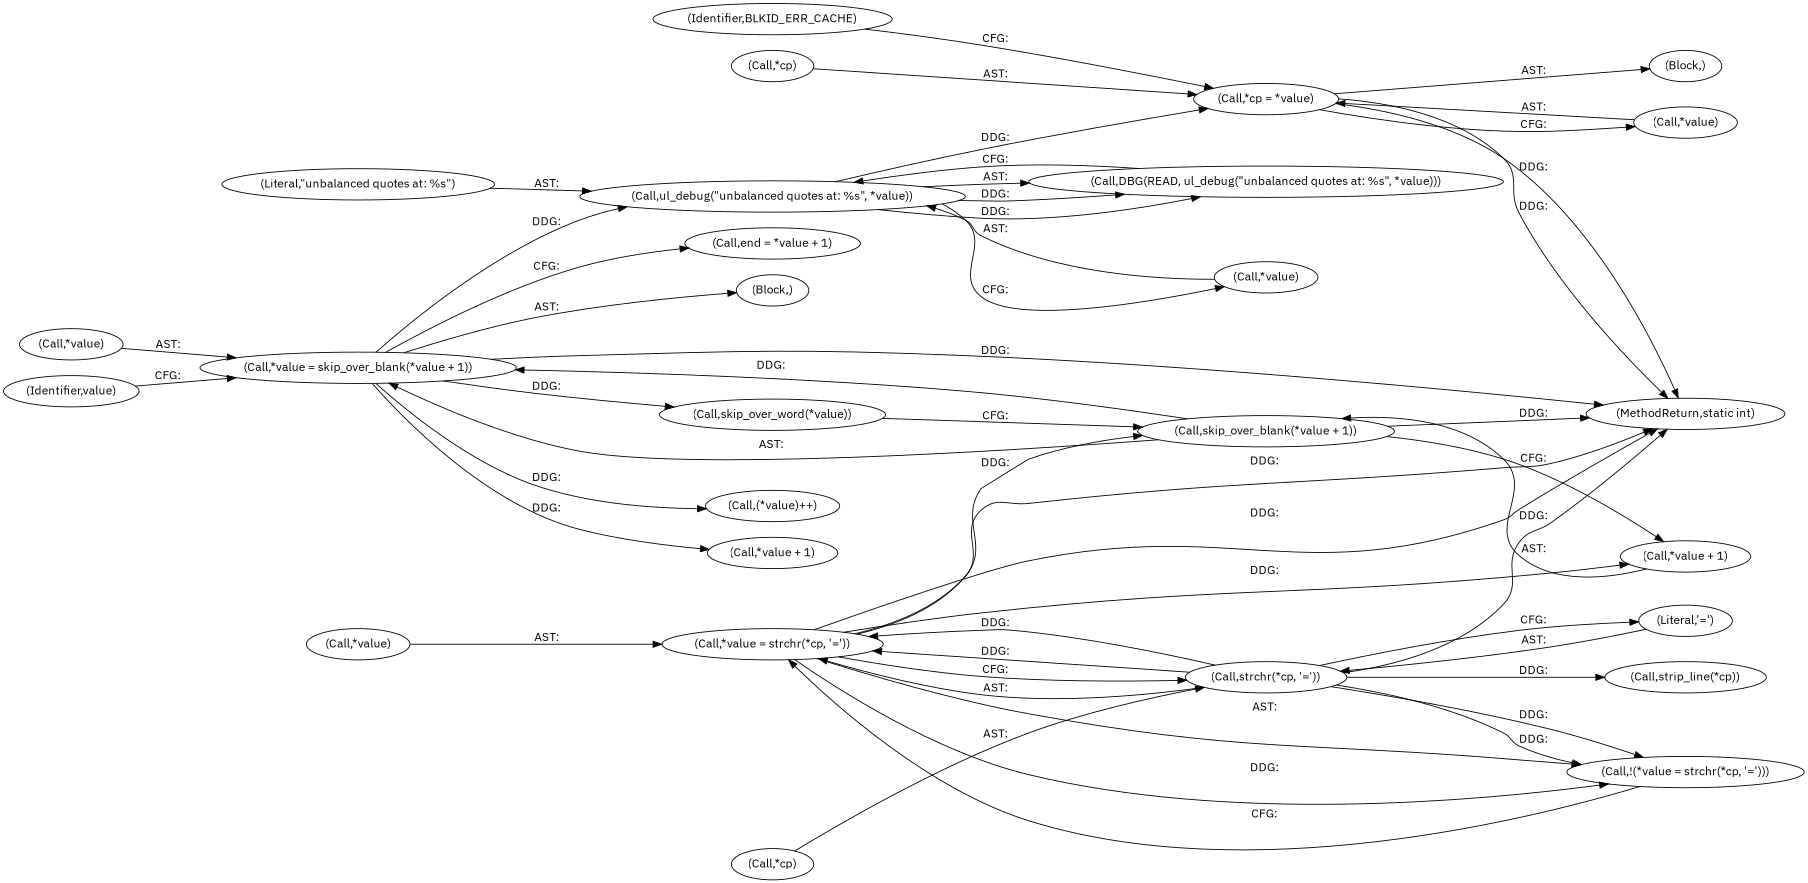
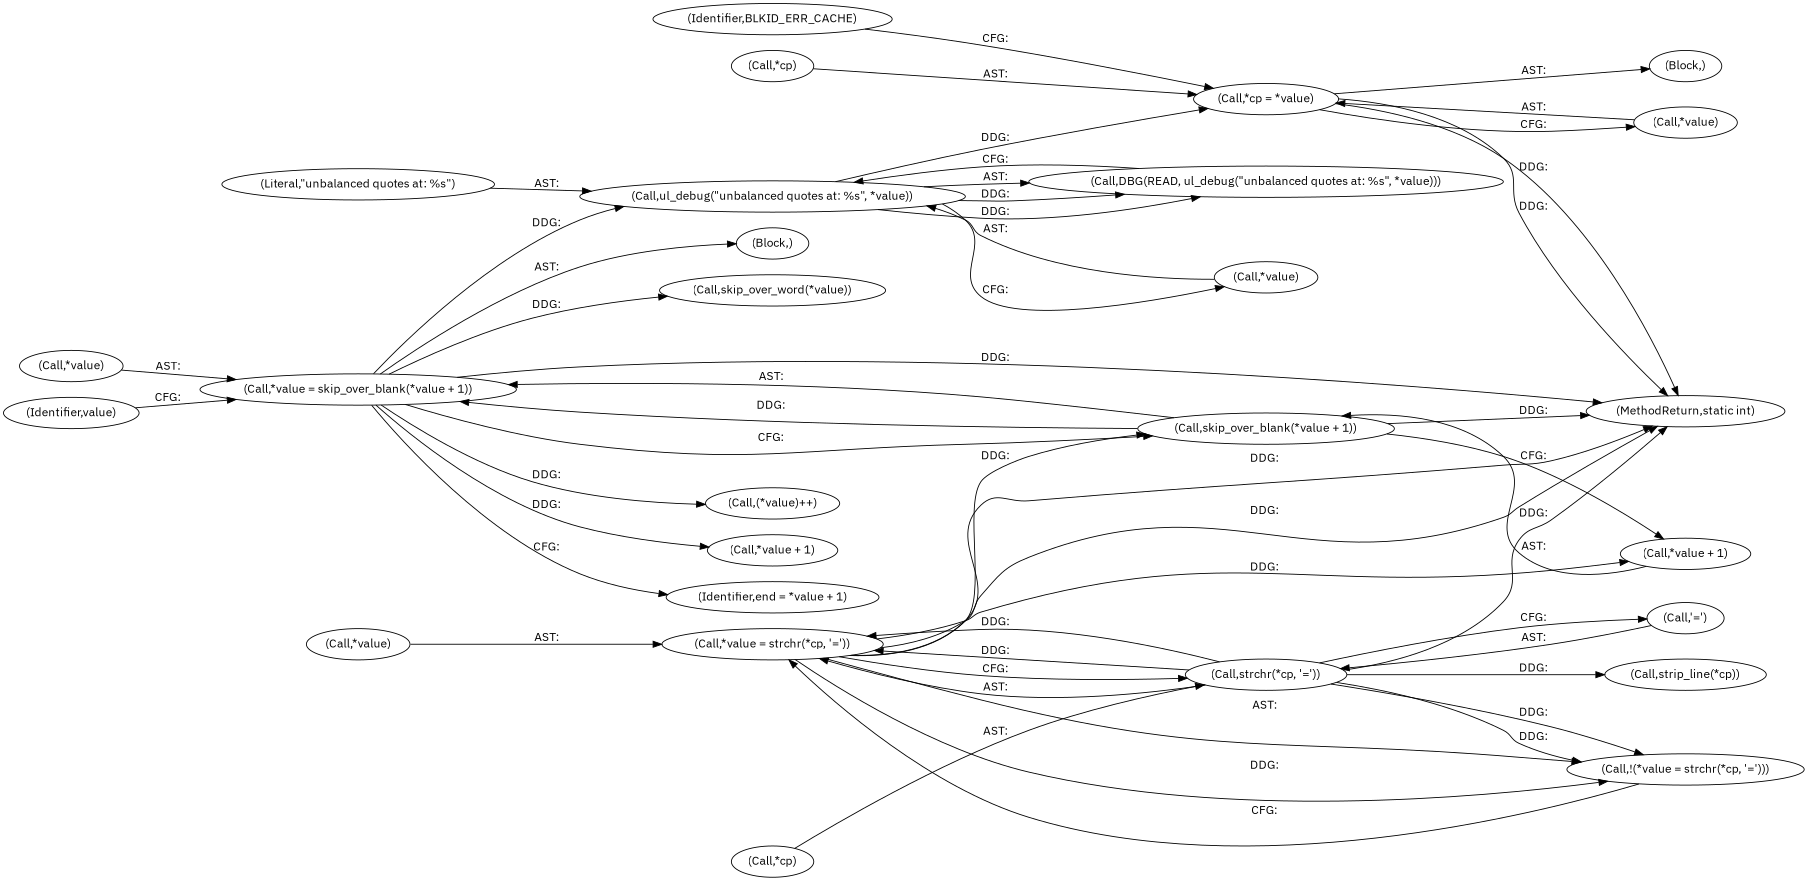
node "(Call,end = *value + 1)": label "(Call,end = *value + 1)" -> "(Identifier,end = *value + 1)"
edge "(Call,skip_over_word(*value))" -> "(Call,skip_over_blank(*value + 1))": now "(Call,*value = skip_over_blank(*value + 1))" -> "(Call,skip_over_blank(*value + 1))"
node "(Literal,'=')": label "(Literal,'=')" -> "(Call,'=')"
